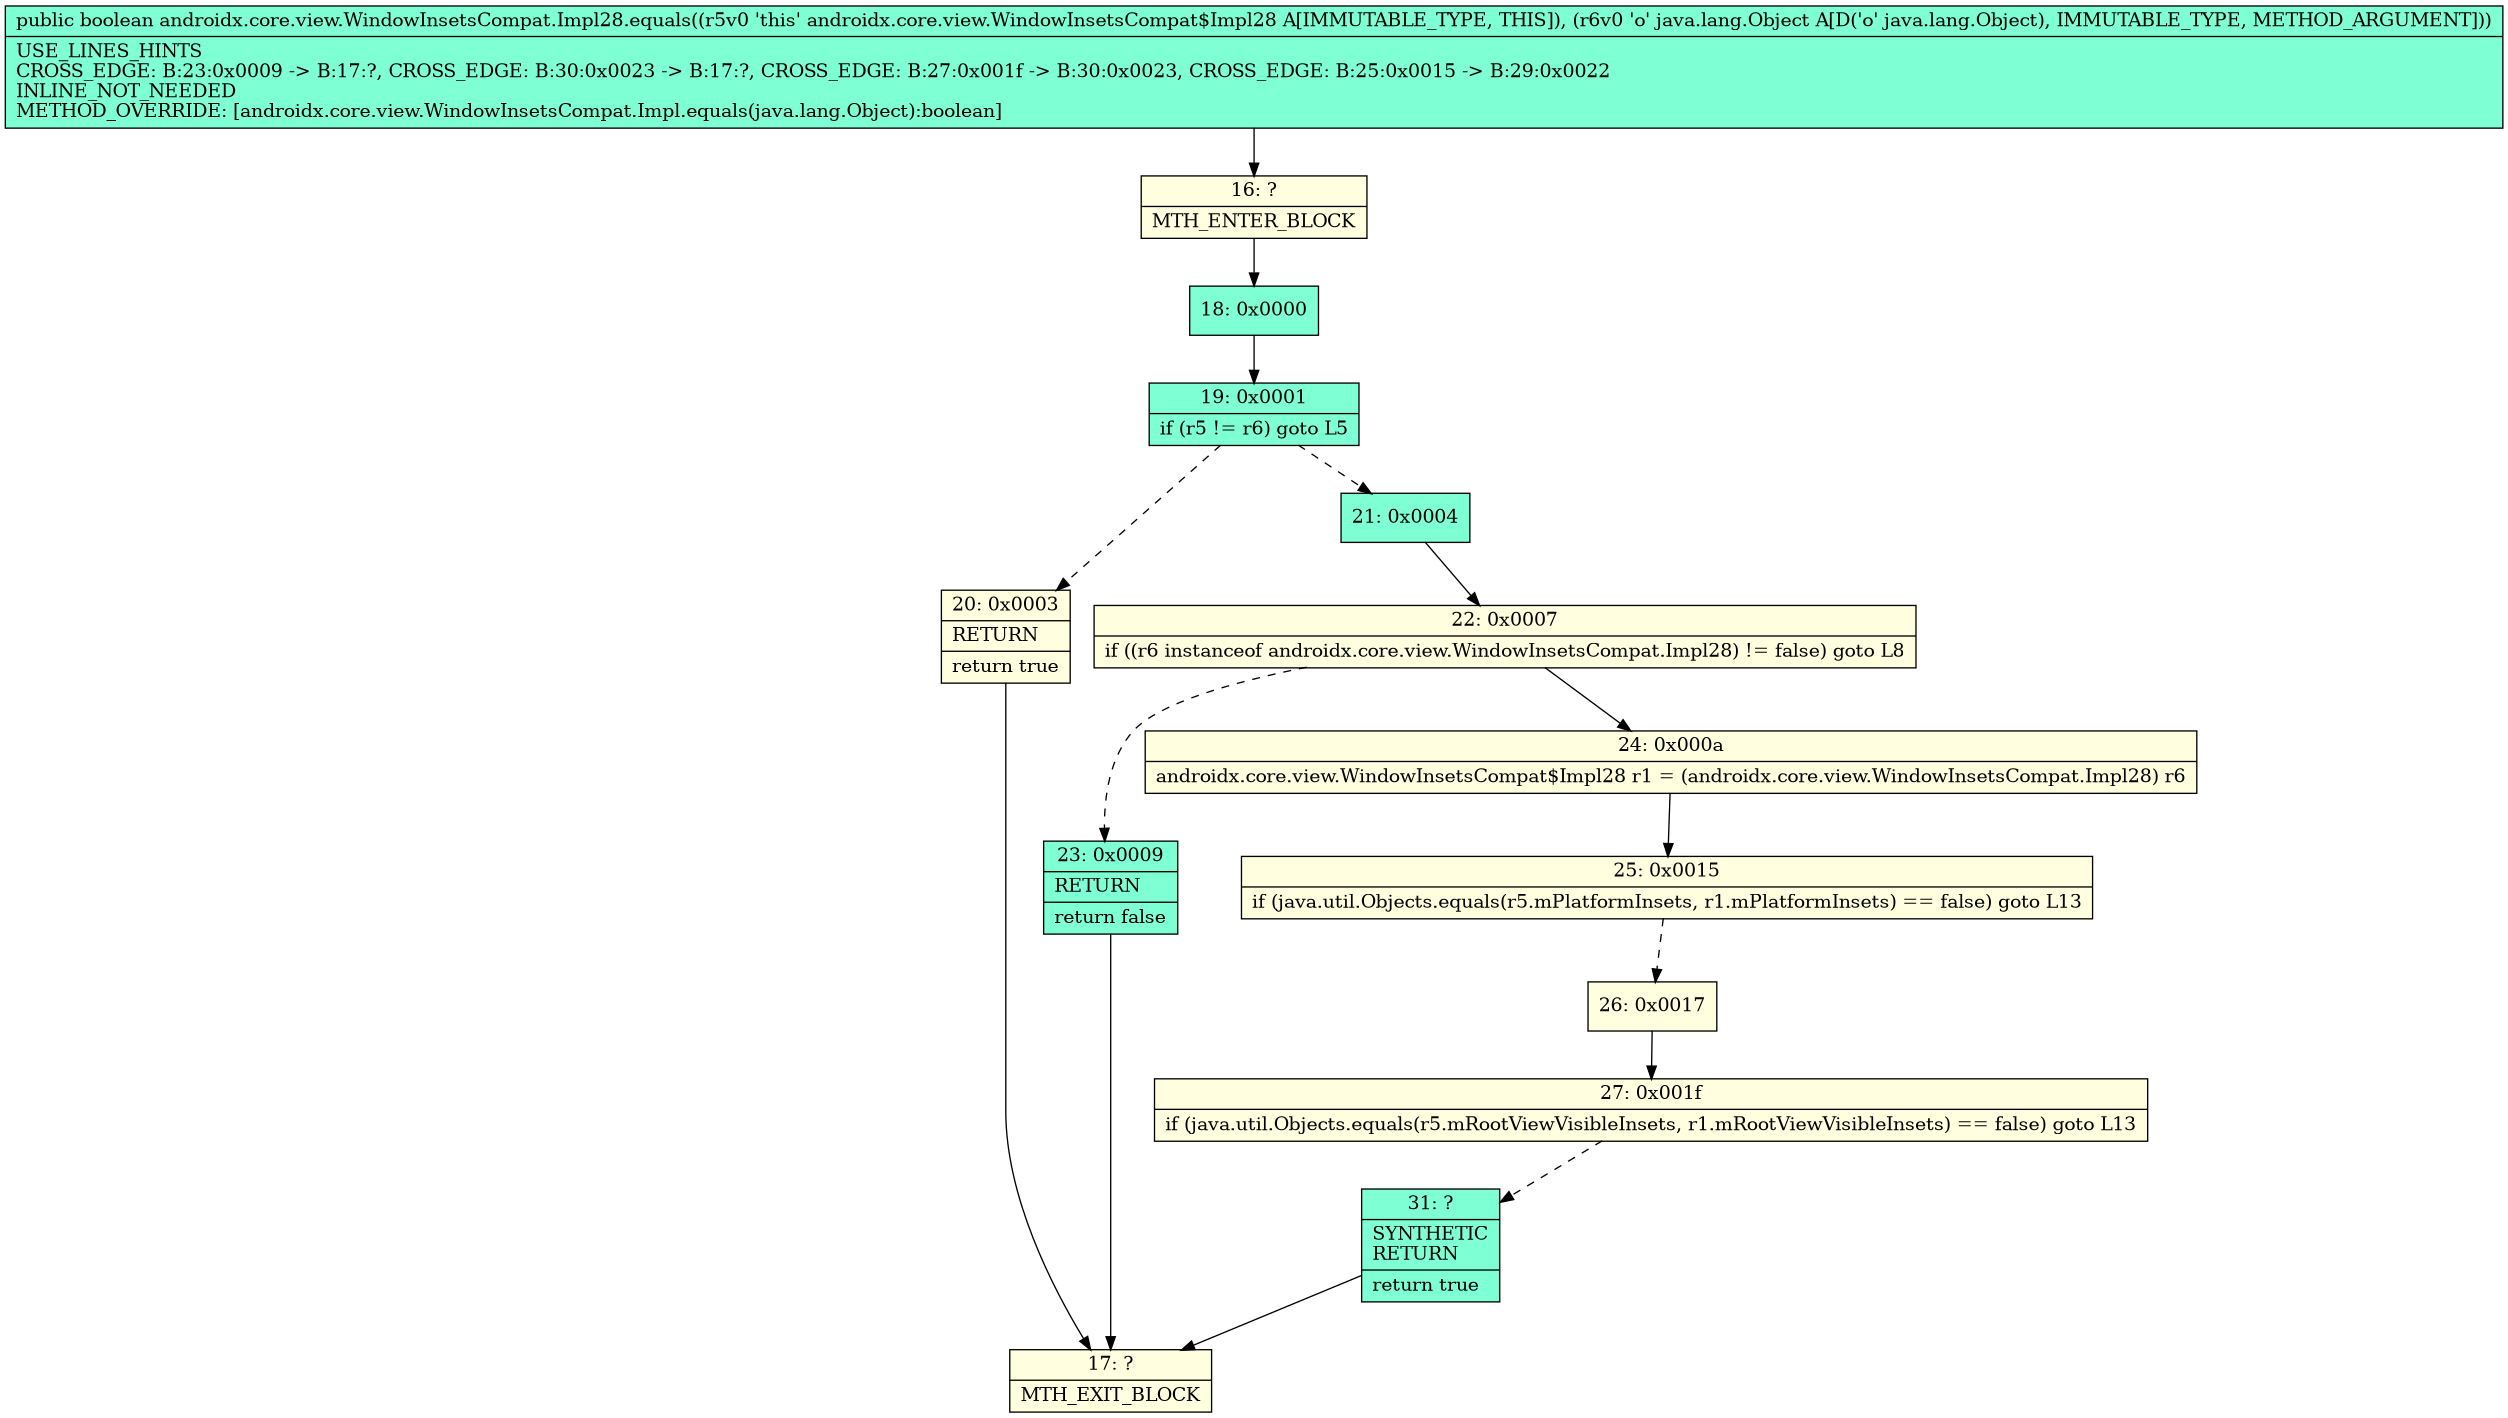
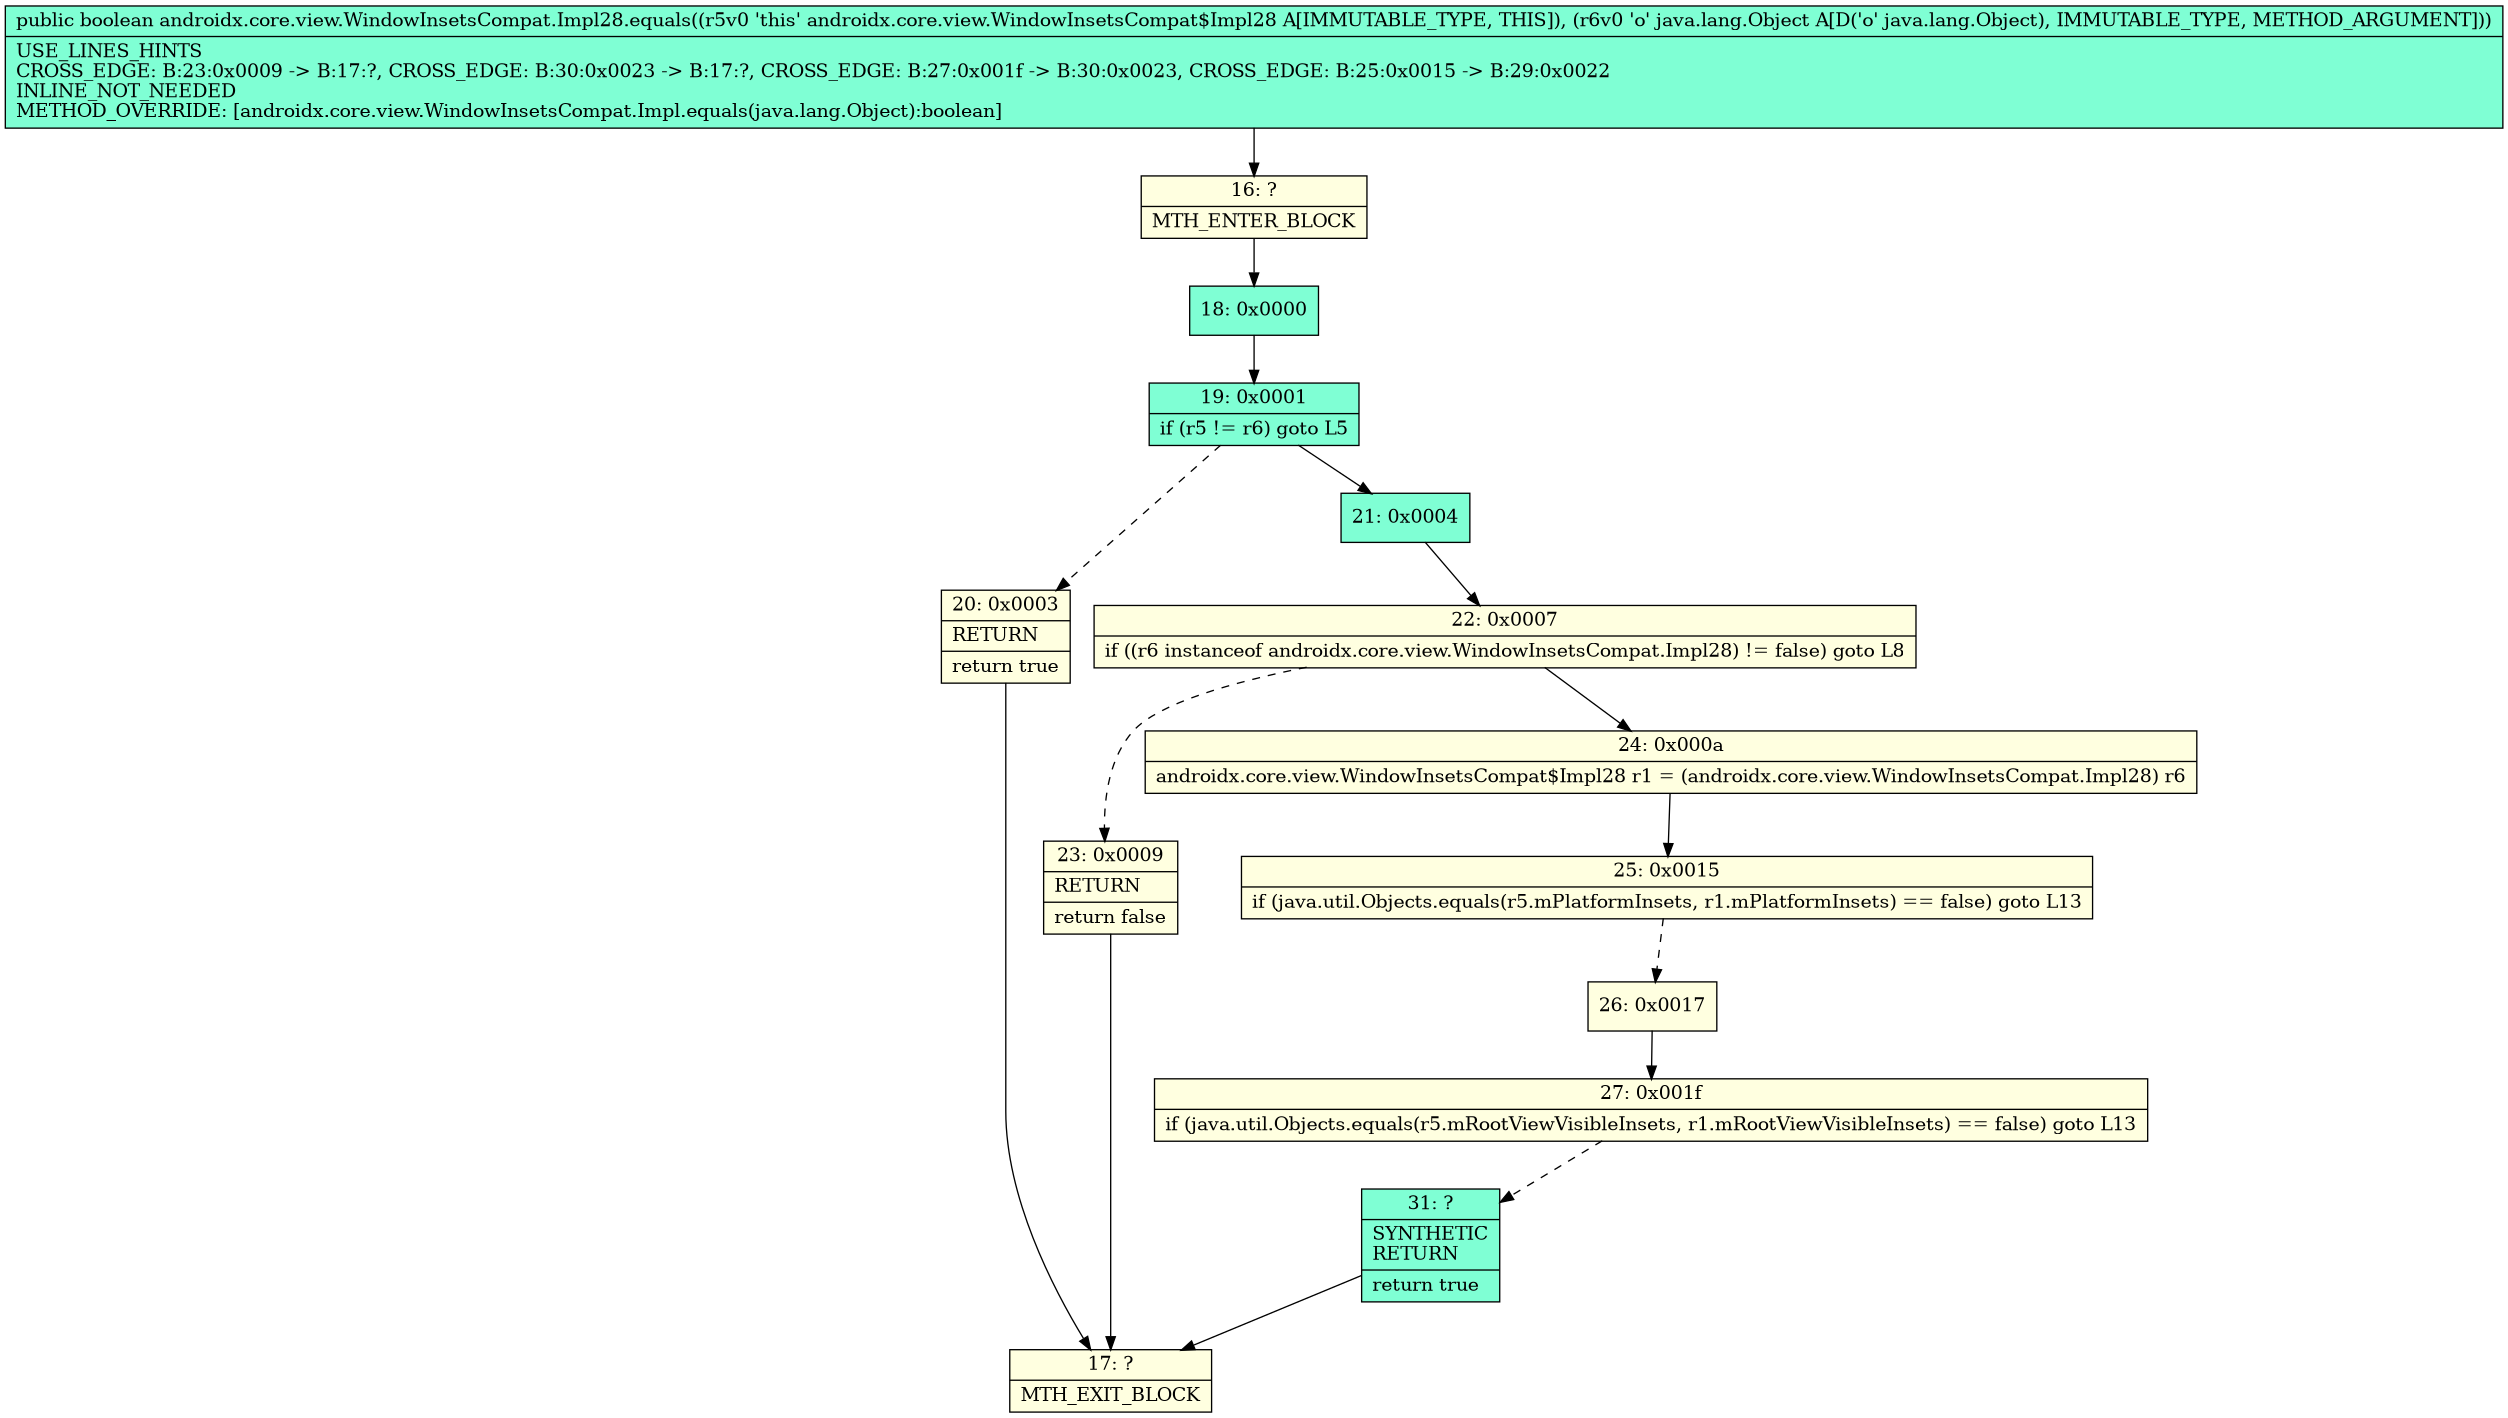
edge "19: 0x0001" -> "21: 0x0004": style dashed -> solid
node "23: 0x0009": fillcolor aquamarine -> lightyellow
